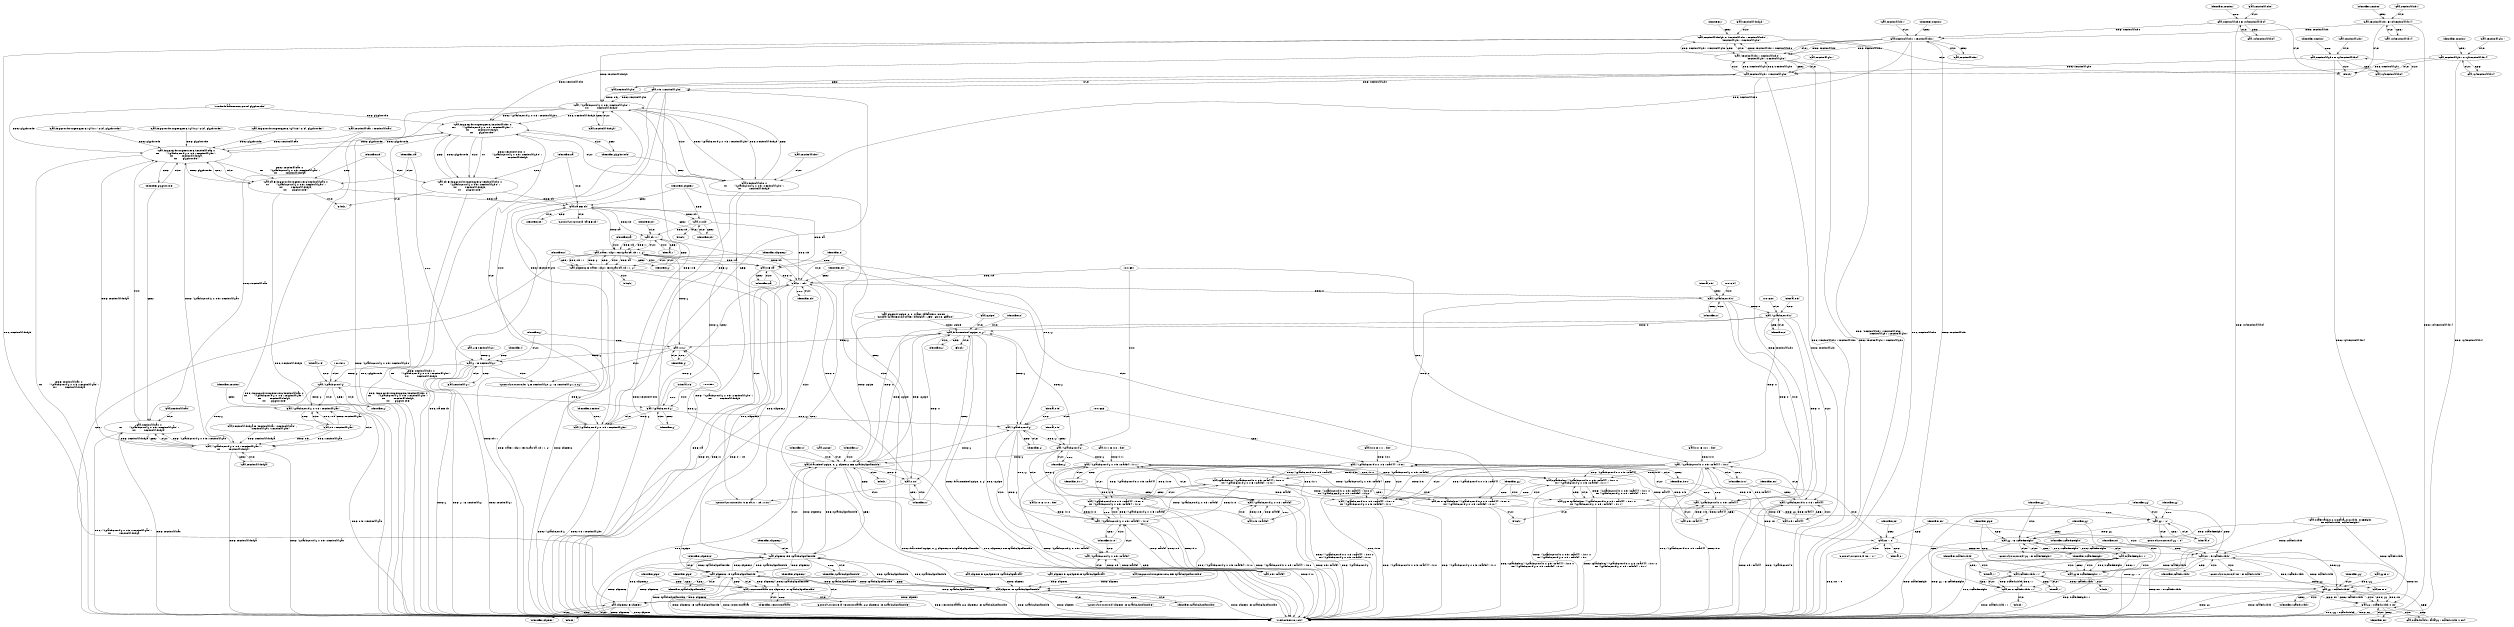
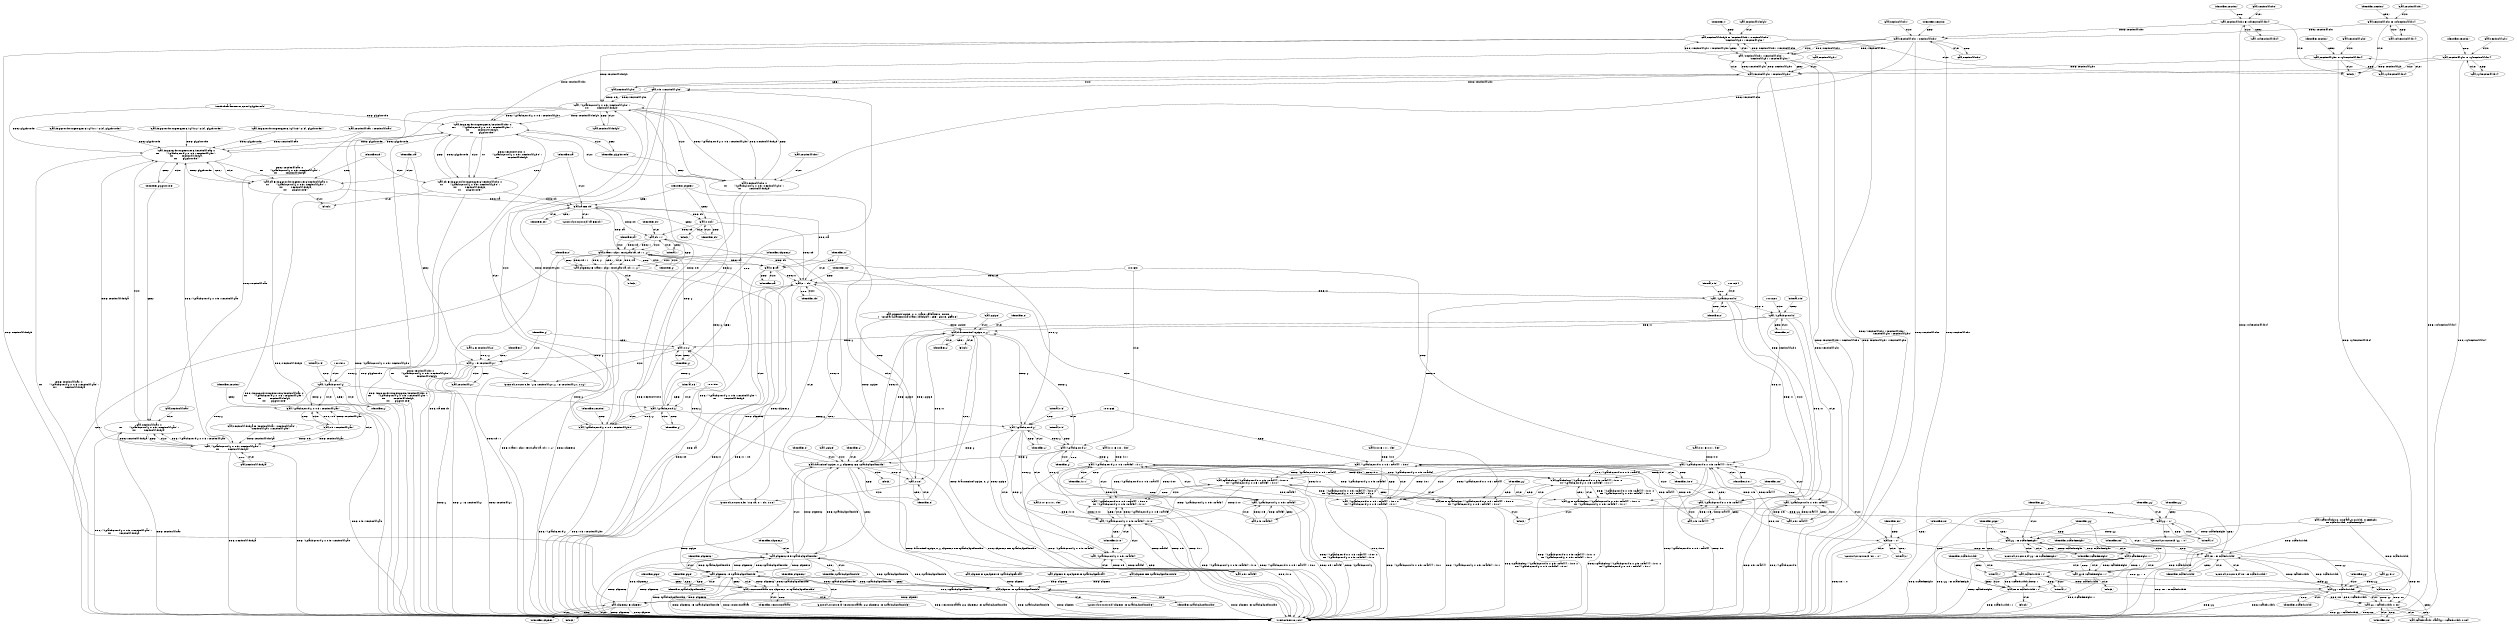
node "(Call,imgCoordMungeLowerC == splashClipAllOutside)": label "(Call,imgCoordMungeLowerC == splashClipAllOutside)" -> "(Call,clipRes == splashClipAllOutside)"
